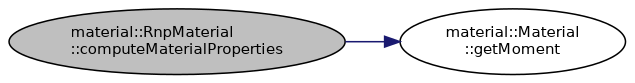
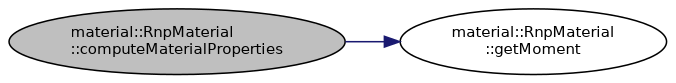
node "material::Material ::getMoment": label "material::Material ::getMoment" -> "material::RnpMaterial ::getMoment"
